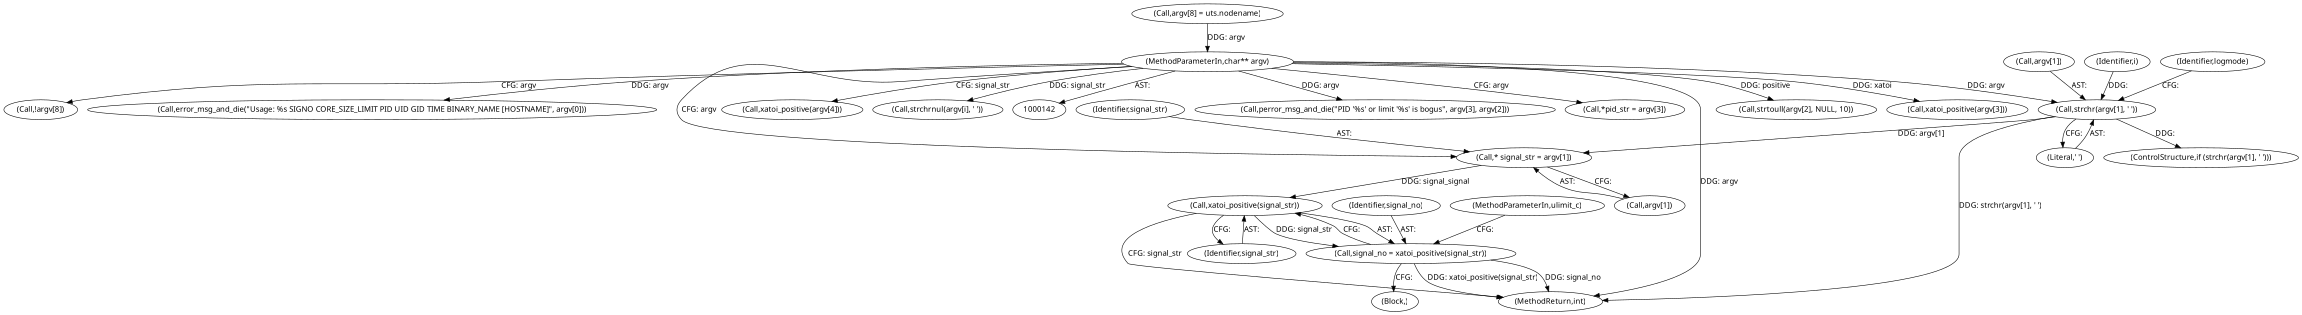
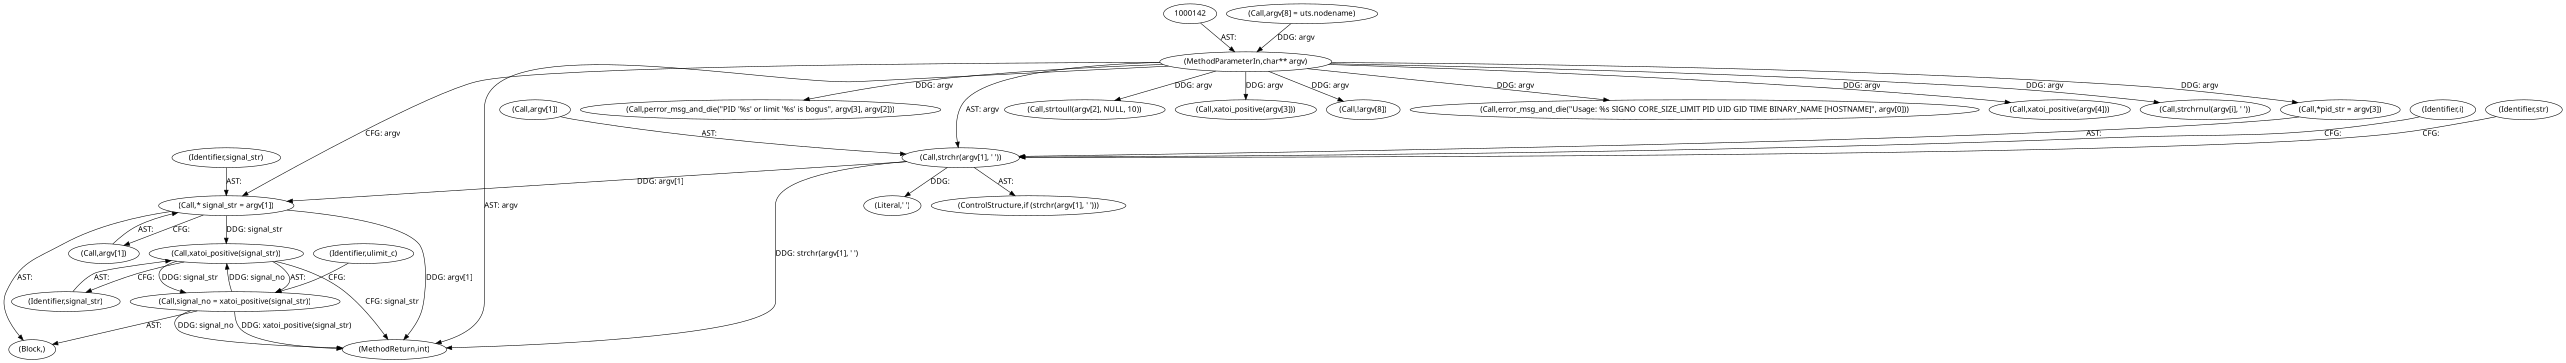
node "(Identifier,logmode)": label "(Identifier,logmode)" -> "(Identifier,str)"
edge "(MethodParameterIn,char** argv)" -> "(Call,!argv[8])": label "CFG: argv" -> "DDG: argv"
edge "(MethodParameterIn,char** argv)" -> "(Call,xatoi_positive(argv[4]))": label "CFG: signal_str" -> "DDG: argv"
edge "(MethodParameterIn,char** argv)" -> "(Call,strchrnul(argv[i], ' '))": label "DDG: signal_str" -> "DDG: argv"
edge "(MethodParameterIn,char** argv)" -> "1000142": reversed
edge "(MethodParameterIn,char** argv)" -> "(Call,*pid_str = argv[3])": label "CFG: argv" -> "DDG: argv"
edge "(MethodParameterIn,char** argv)" -> "(Call,strtoull(argv[2], NULL, 10))": label "DDG: positive" -> "DDG: argv"
edge "(MethodParameterIn,char** argv)" -> "(Call,xatoi_positive(argv[3]))": label "DDG: xatoi" -> "DDG: argv"
edge "(MethodParameterIn,char** argv)" -> "(Call,strchr(argv[1], ' '))": label "DDG: argv" -> "AST: argv"
edge "(Identifier,i)" -> "(Call,strchr(argv[1], ' '))": label "DDG: " -> "CFG: "
edge "(Call,strchr(argv[1], ' '))" -> "(Literal,' ')": label "CFG: " -> "DDG: "
edge "(Call,strchr(argv[1], ' '))" -> "(ControlStructure,if (strchr(argv[1], ' ')))": label "DDG: " -> "AST: "
edge "(Literal,' ')" -> "(Call,strchr(argv[1], ' '))": now "(Call,*pid_str = argv[3])" -> "(Call,strchr(argv[1], ' '))"
edge "(Call,* signal_str = argv[1])" -> "(Call,xatoi_positive(signal_str))": label "DDG: signal_signal" -> "DDG: signal_str"
edge "(MethodParameterIn,char** argv)" -> "(MethodReturn,int)": label "DDG: argv" -> "AST: argv"
node "(Identifier,signal_no)": removed
node "(MethodParameterIn,ulimit_c)": label "(MethodParameterIn,ulimit_c)" -> "(Identifier,ulimit_c)"
edge "(Call,signal_no = xatoi_positive(signal_str))" -> "(Call,xatoi_positive(signal_str))": label "CFG: " -> "DDG: signal_no"
edge "(Call,* signal_str = argv[1])" -> "(MethodReturn,int)": added, label "DDG: argv[1]"
edge "(Call,* signal_str = argv[1])" -> "(Block,)": added, label "AST:"
edge "(Call,signal_no = xatoi_positive(signal_str))" -> "(Block,)": label "CFG: " -> "AST: "
